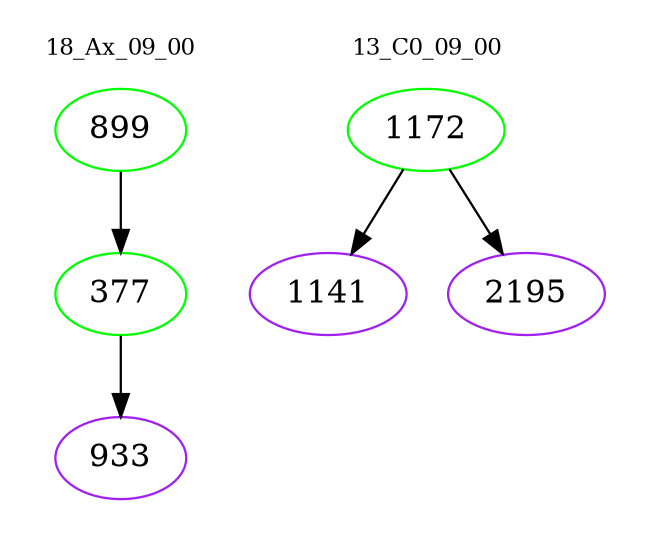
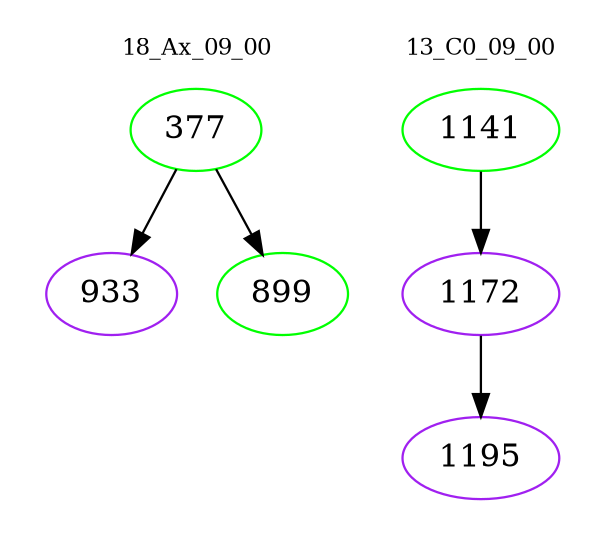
node "1172": color green -> purple
edge "899" -> "377": reversed
edge "1172" -> "1141": reversed
node "1141": color purple -> green
node "2195": label "2195" -> "1195"
